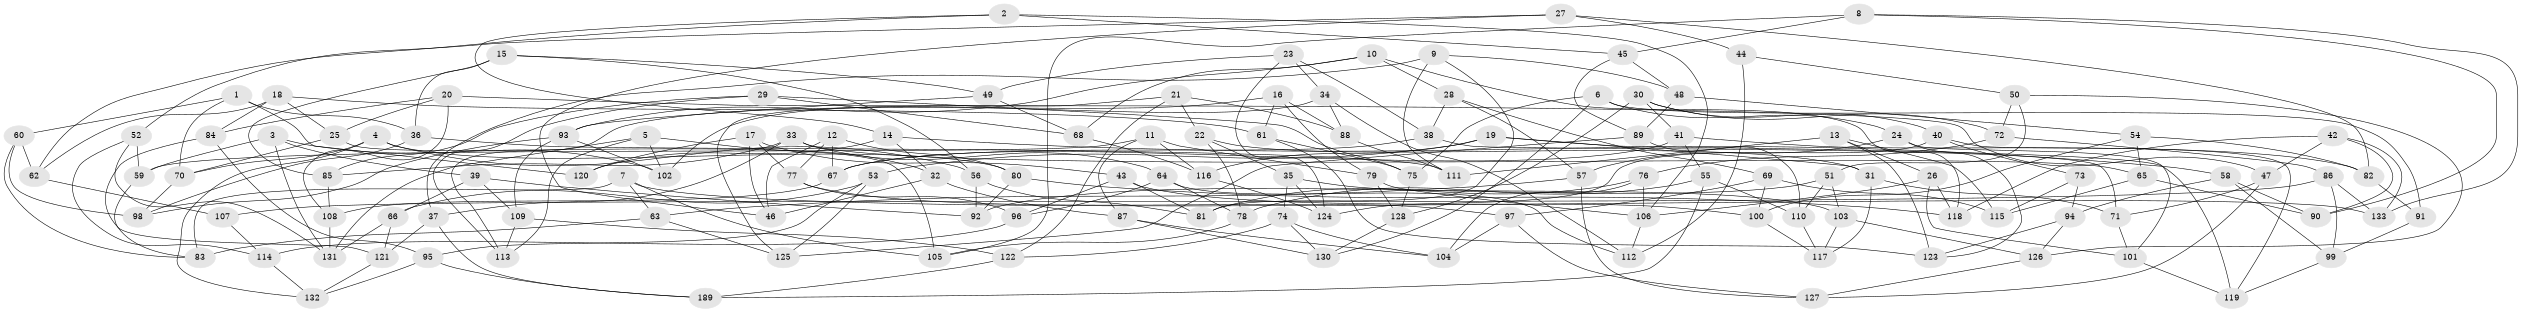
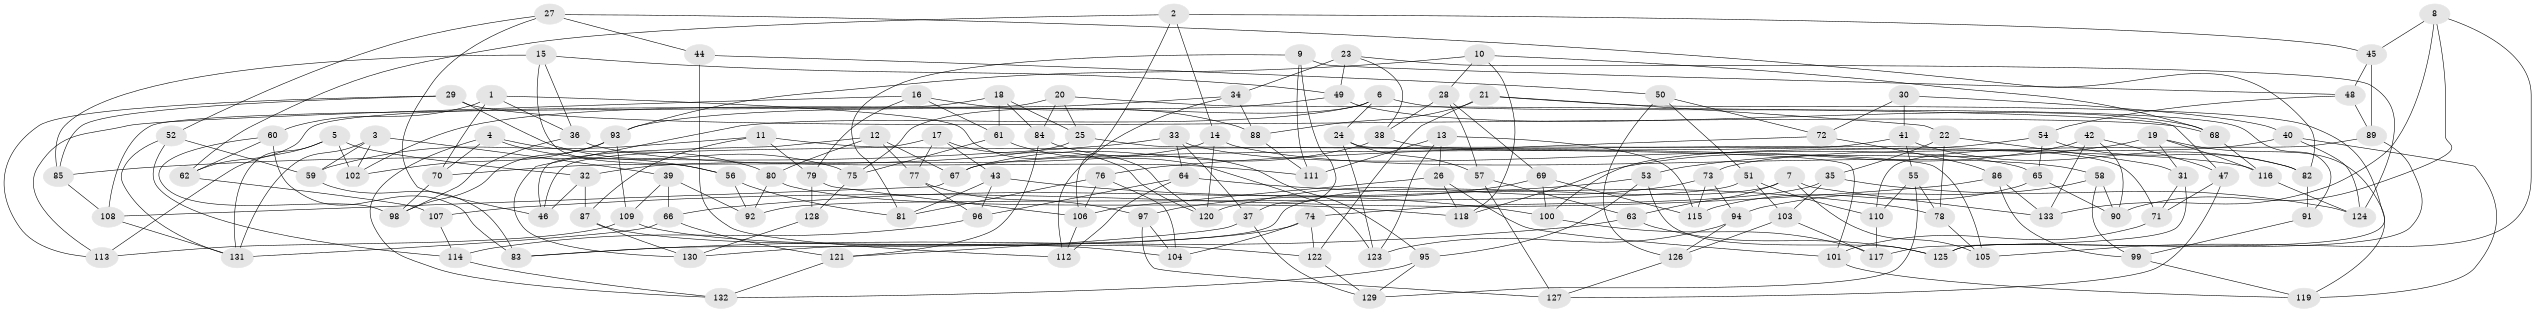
edge "30" -- "128": removed
edge "73" -- "120": added
node "189": label "189" -> "129"
